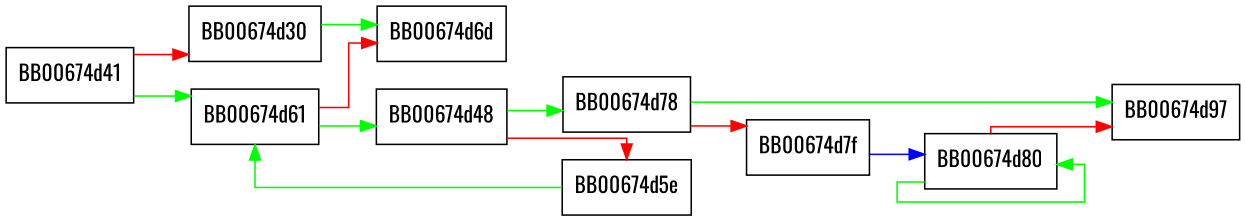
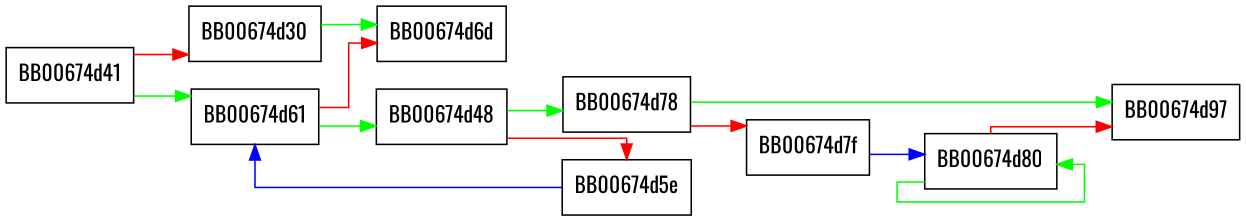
edge "BB00674d5e" -> "BB00674d61": color green -> blue
